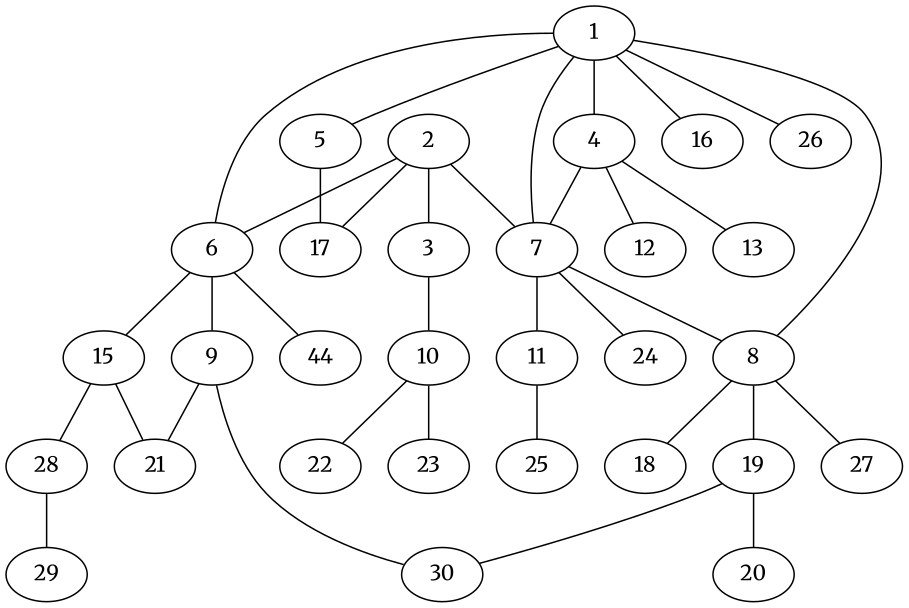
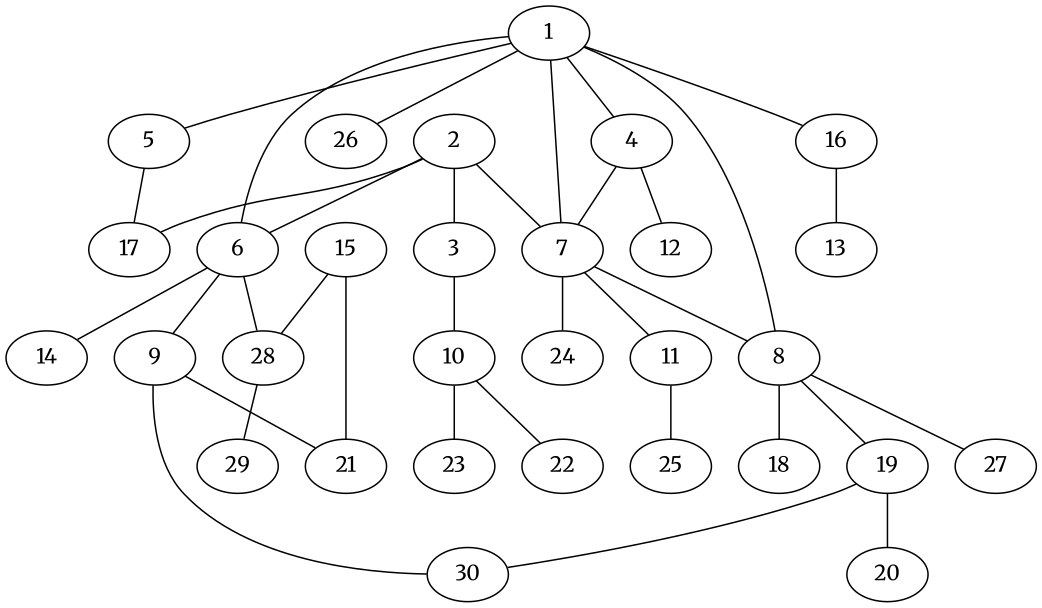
edge "4" -- "13": now "16" -- "13"
edge "6" -- "15": now "6" -- "28"
node "44": label "44" -> "14"
